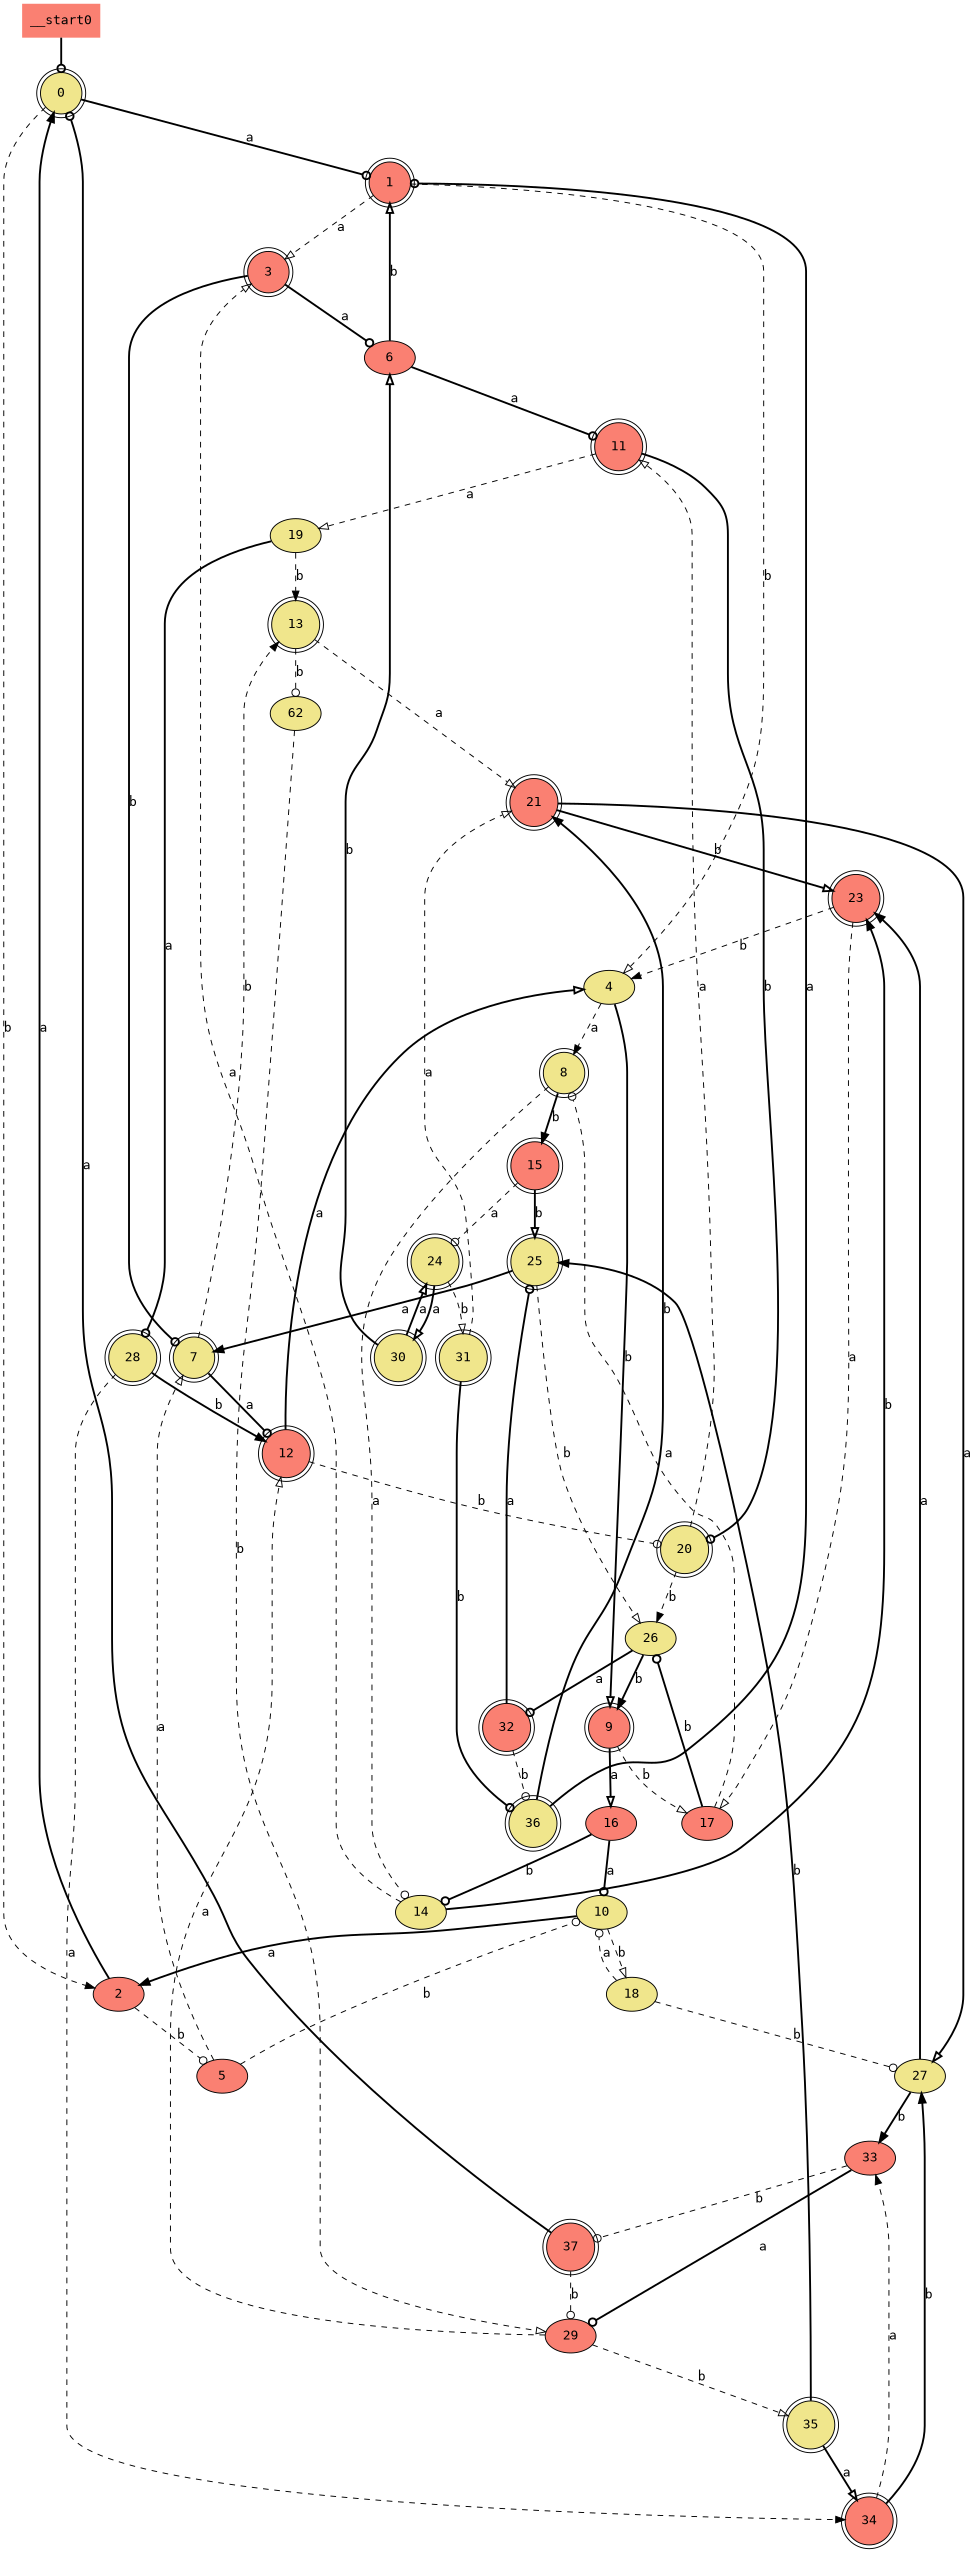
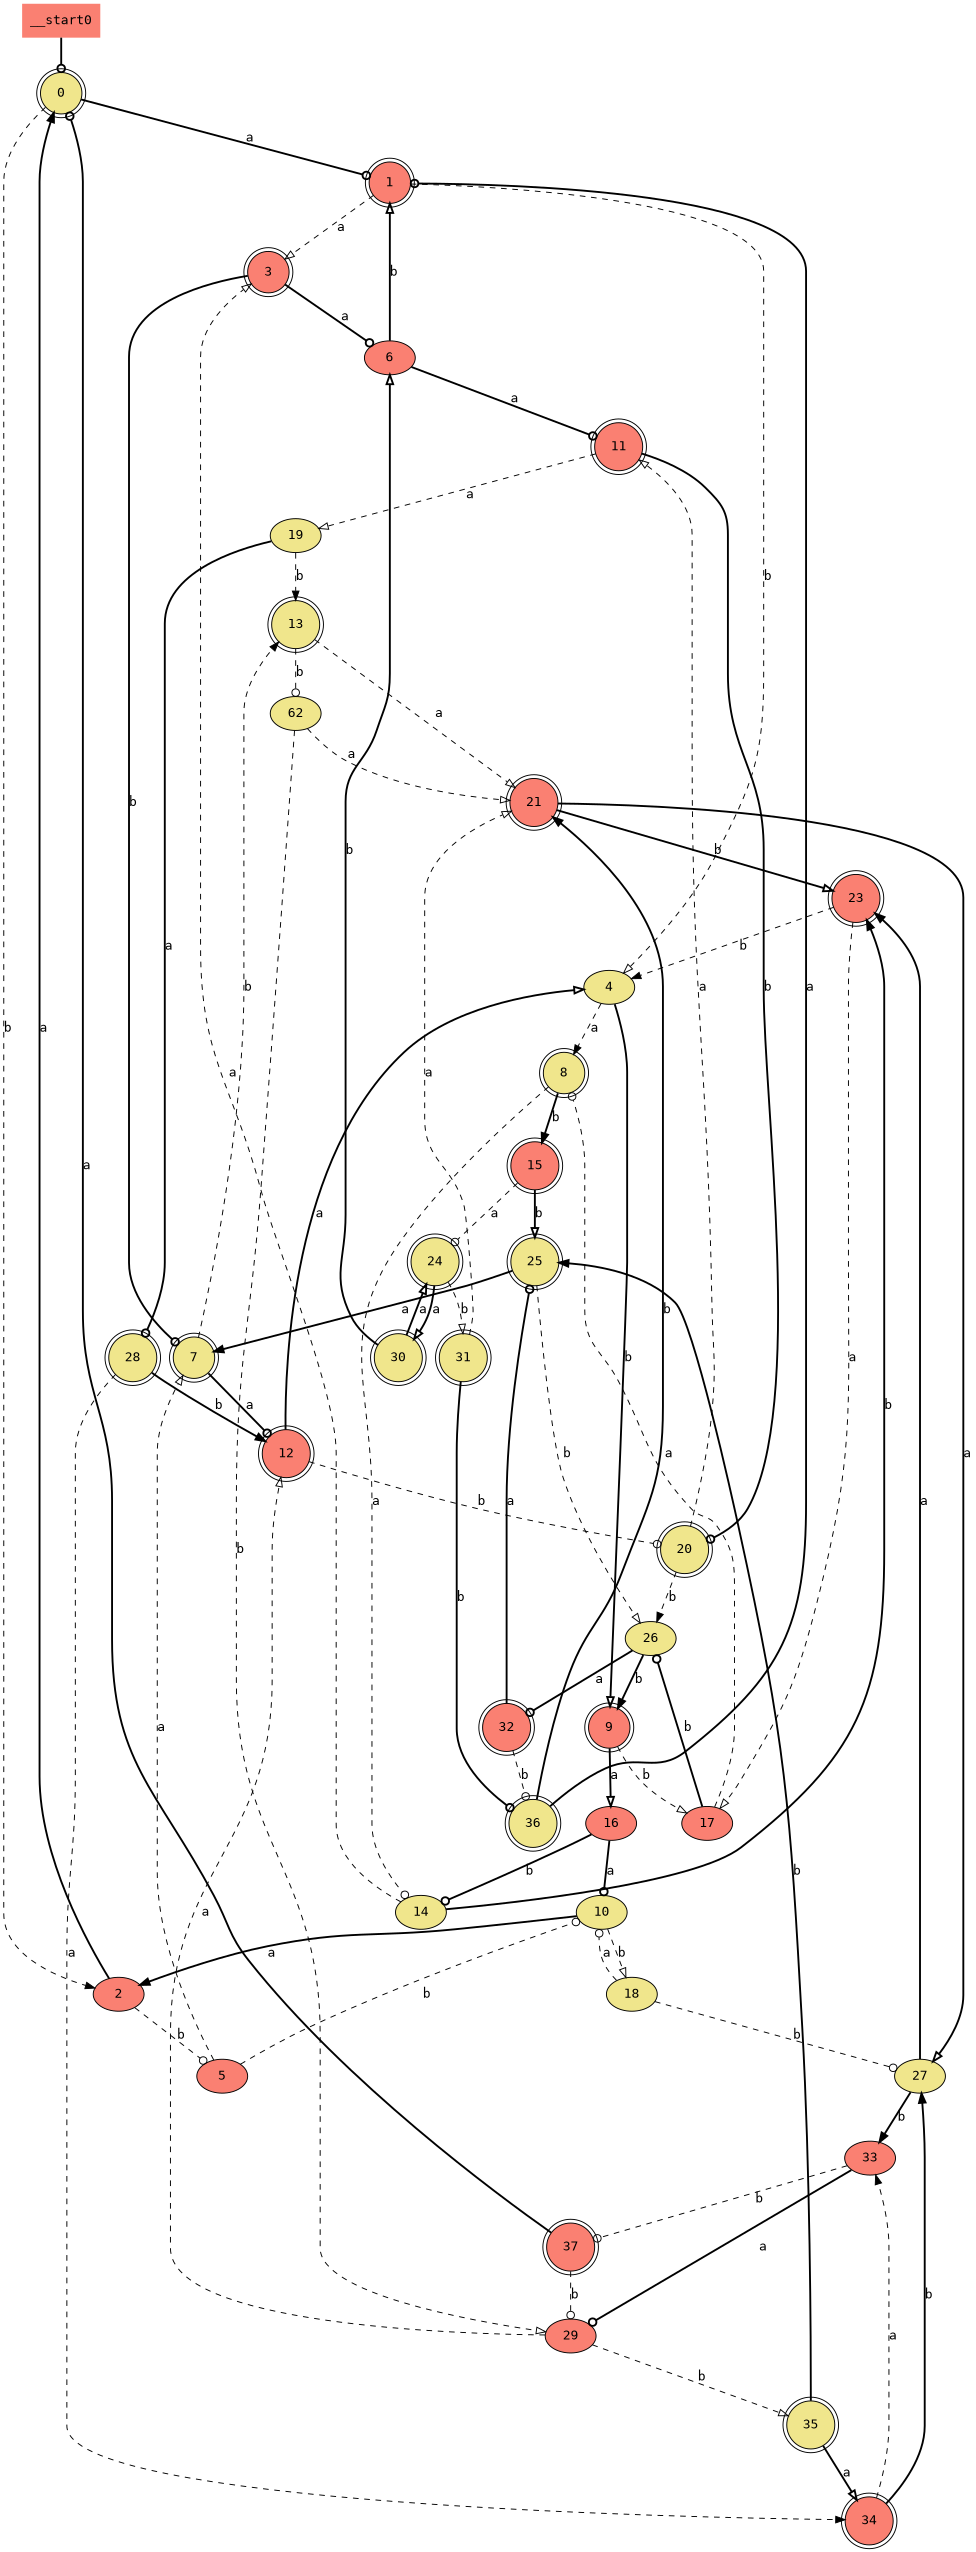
edge "62" -> "21": added, label "a"
